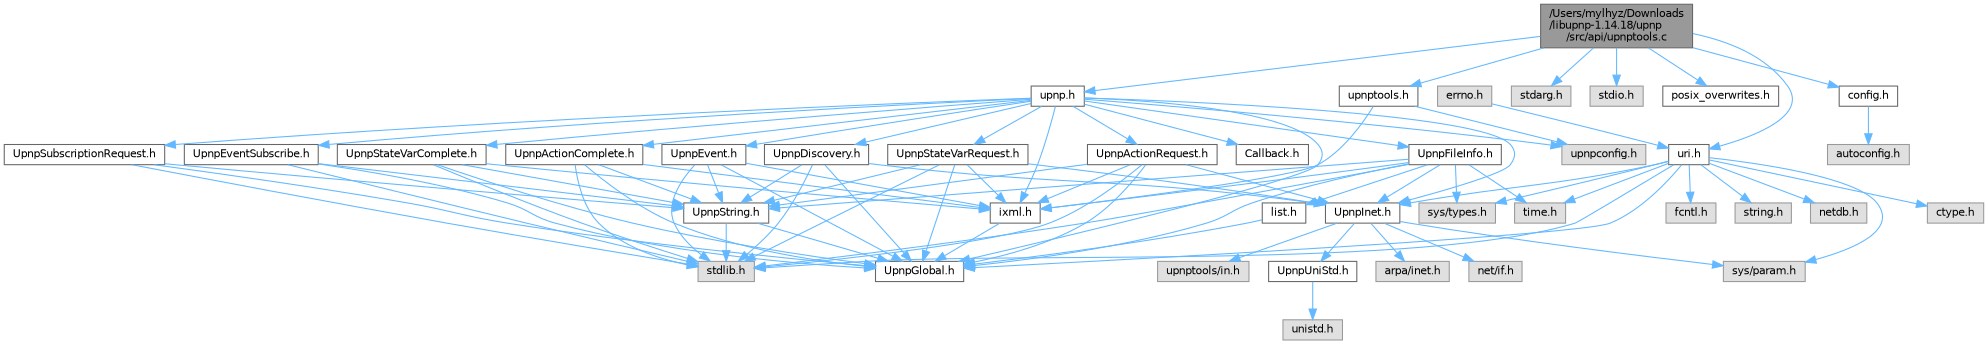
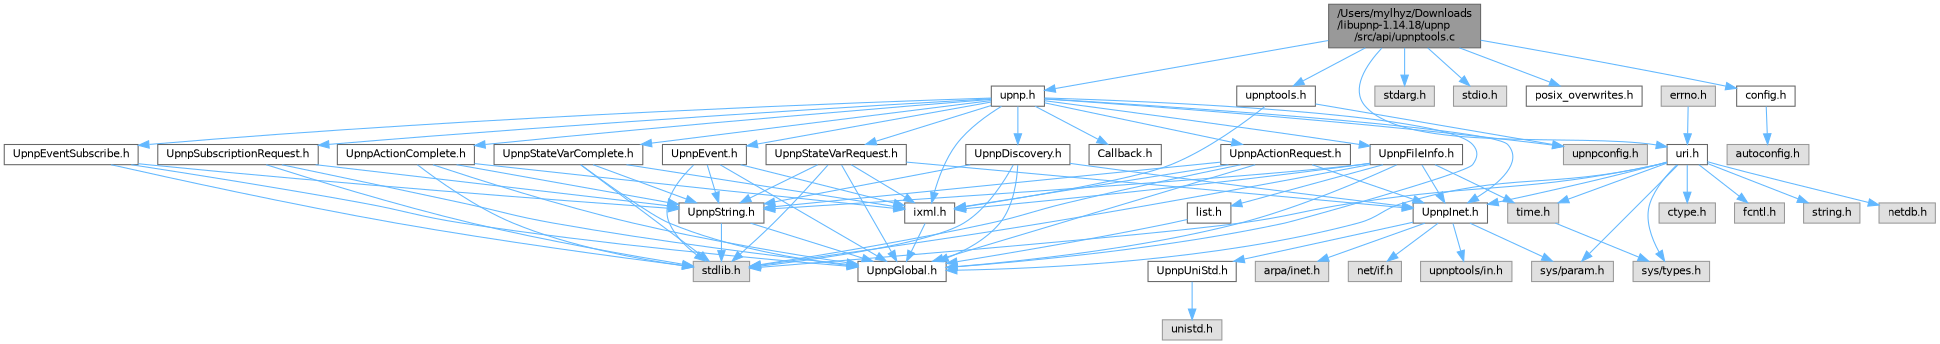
edge "UpnpFileInfo.h" -> "sys/types.h": now "time.h" -> "sys/types.h"
